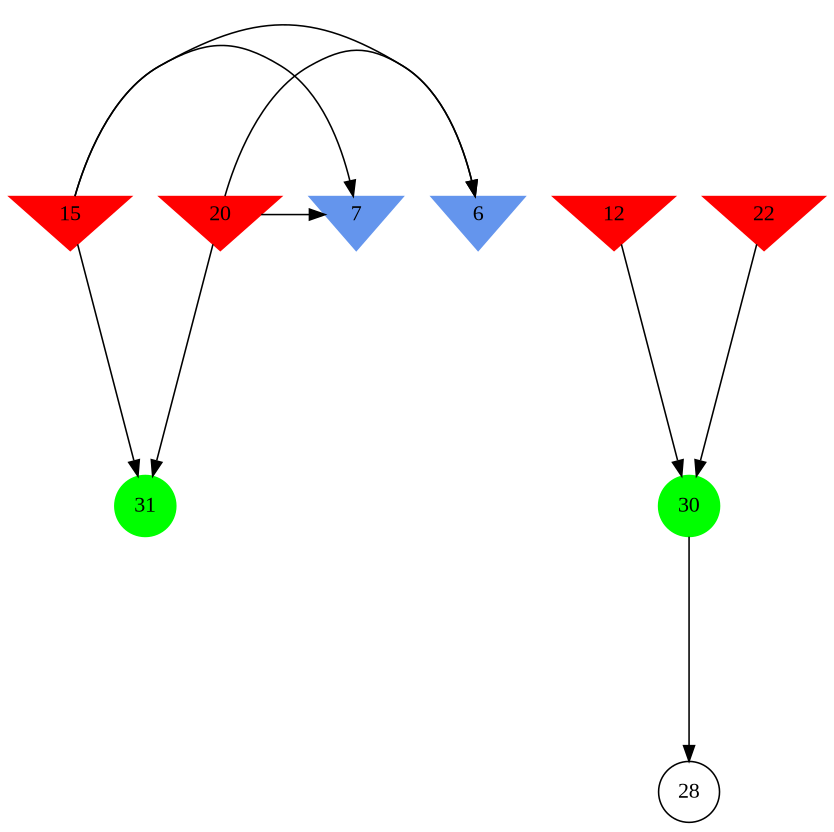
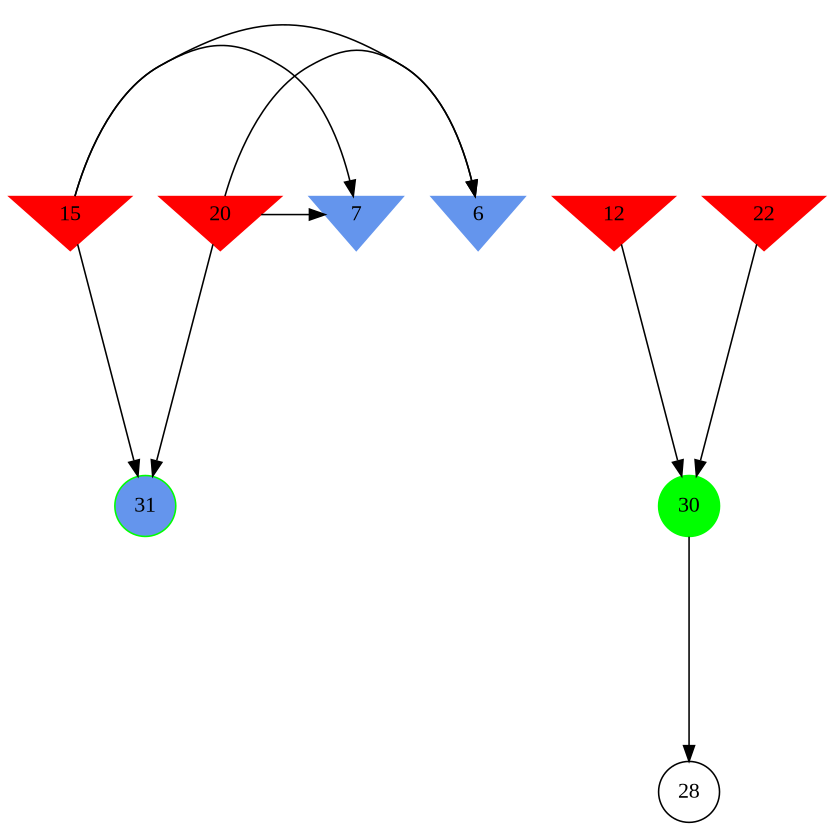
node "31": fillcolor green -> cornflowerblue
